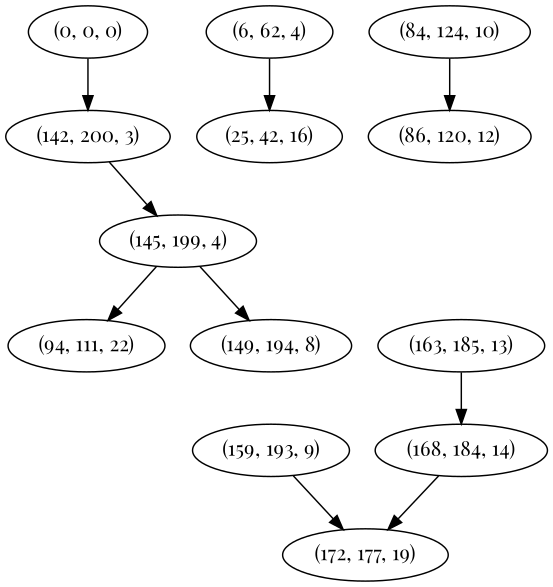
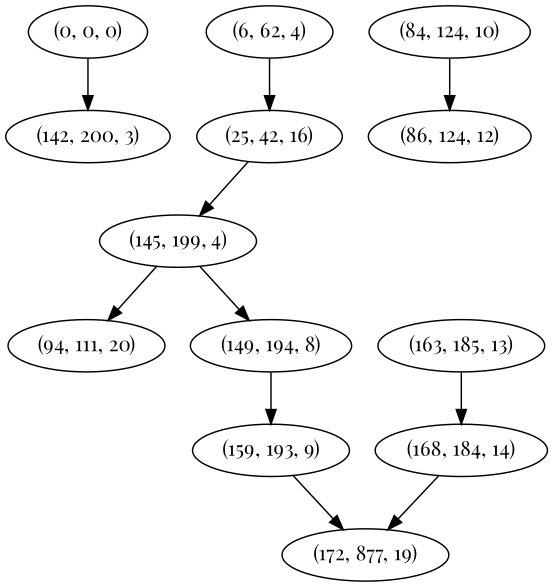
node "(86, 120, 12)": label "(86, 120, 12)" -> "(86, 124, 12)"
edge "(142, 200, 3)" -> "(145, 199, 4)": now "(25, 42, 16)" -> "(145, 199, 4)"
node "(94, 111, 22)": label "(94, 111, 22)" -> "(94, 111, 20)"
edge "(149, 194, 8)" -> "(159, 193, 9)": added
node "(172, 177, 19)": label "(172, 177, 19)" -> "(172, 877, 19)"
